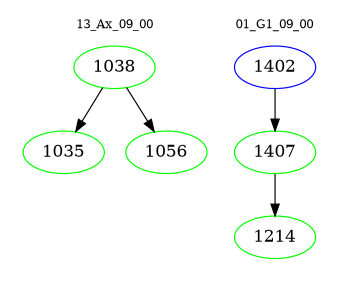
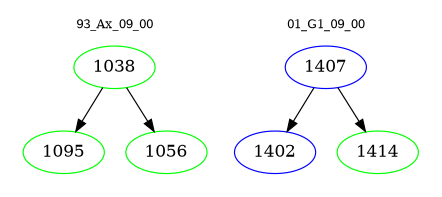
cluster "13_Ax_09_00": label "13_Ax_09_00" -> "93_Ax_09_00"
edge "1402" -> "1407": reversed
node "1035": label "1035" -> "1095"
node "1407": color green -> blue
node "1214": label "1214" -> "1414"
